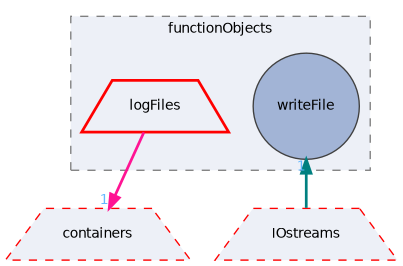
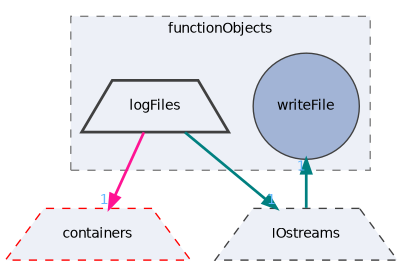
node "logFiles": color red -> grey25
edge "logFiles" -> "IOstreams": added
node "IOstreams": color red -> grey25
